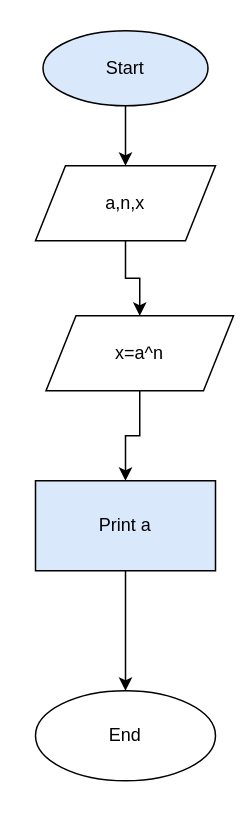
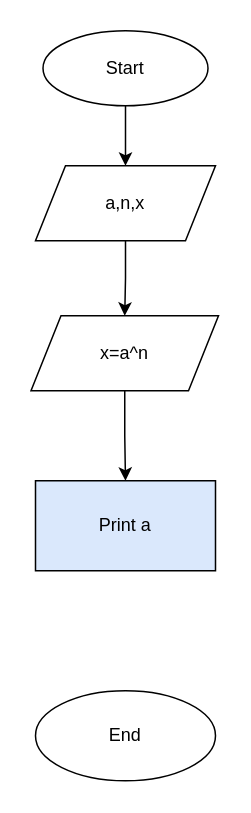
node "Start": fillcolor #dae8fc -> #ffffff
node "x=a^n": moved (140, 353) -> (125, 353)
edge "Print a" -> "End": removed
